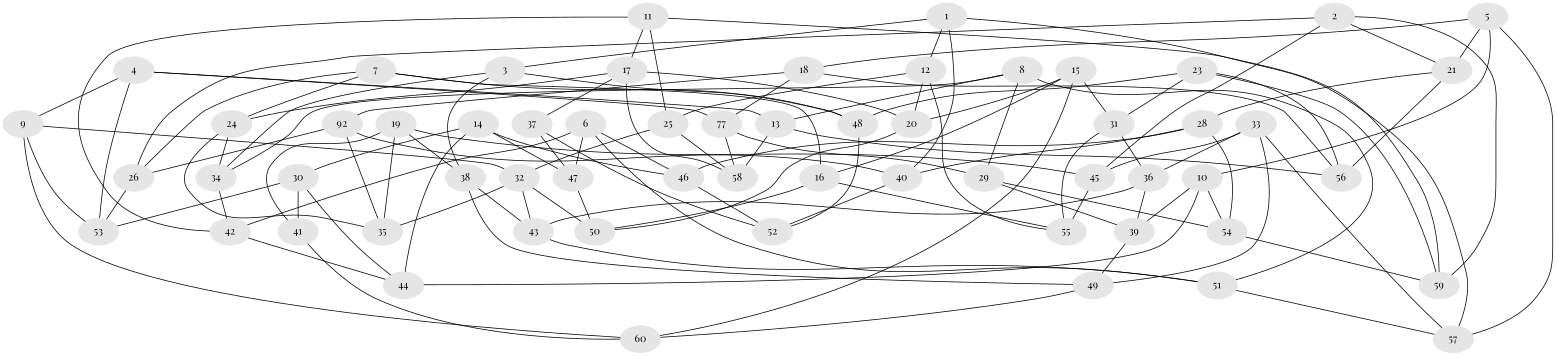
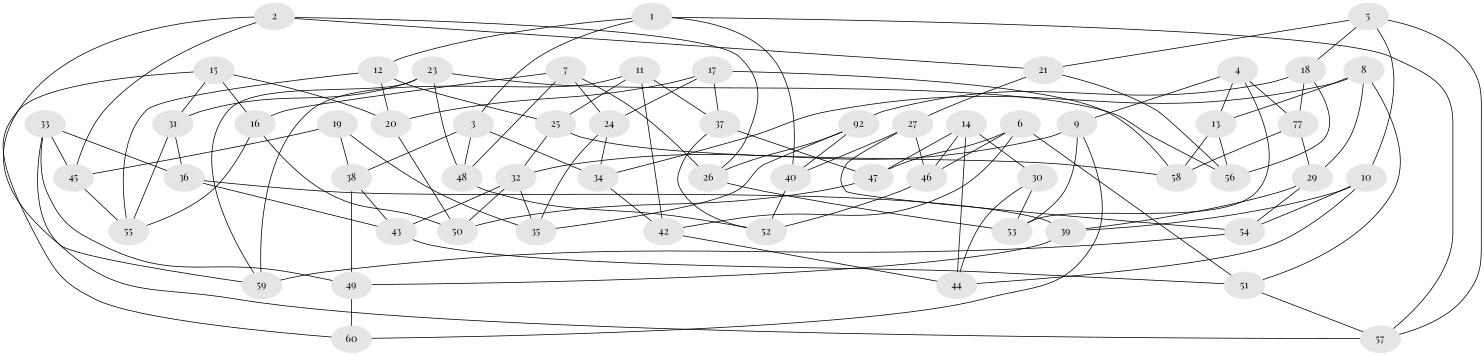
edge "11" -- "17": now "11" -- "37"
node "28": label "28" -> "27"
node "41": removed
